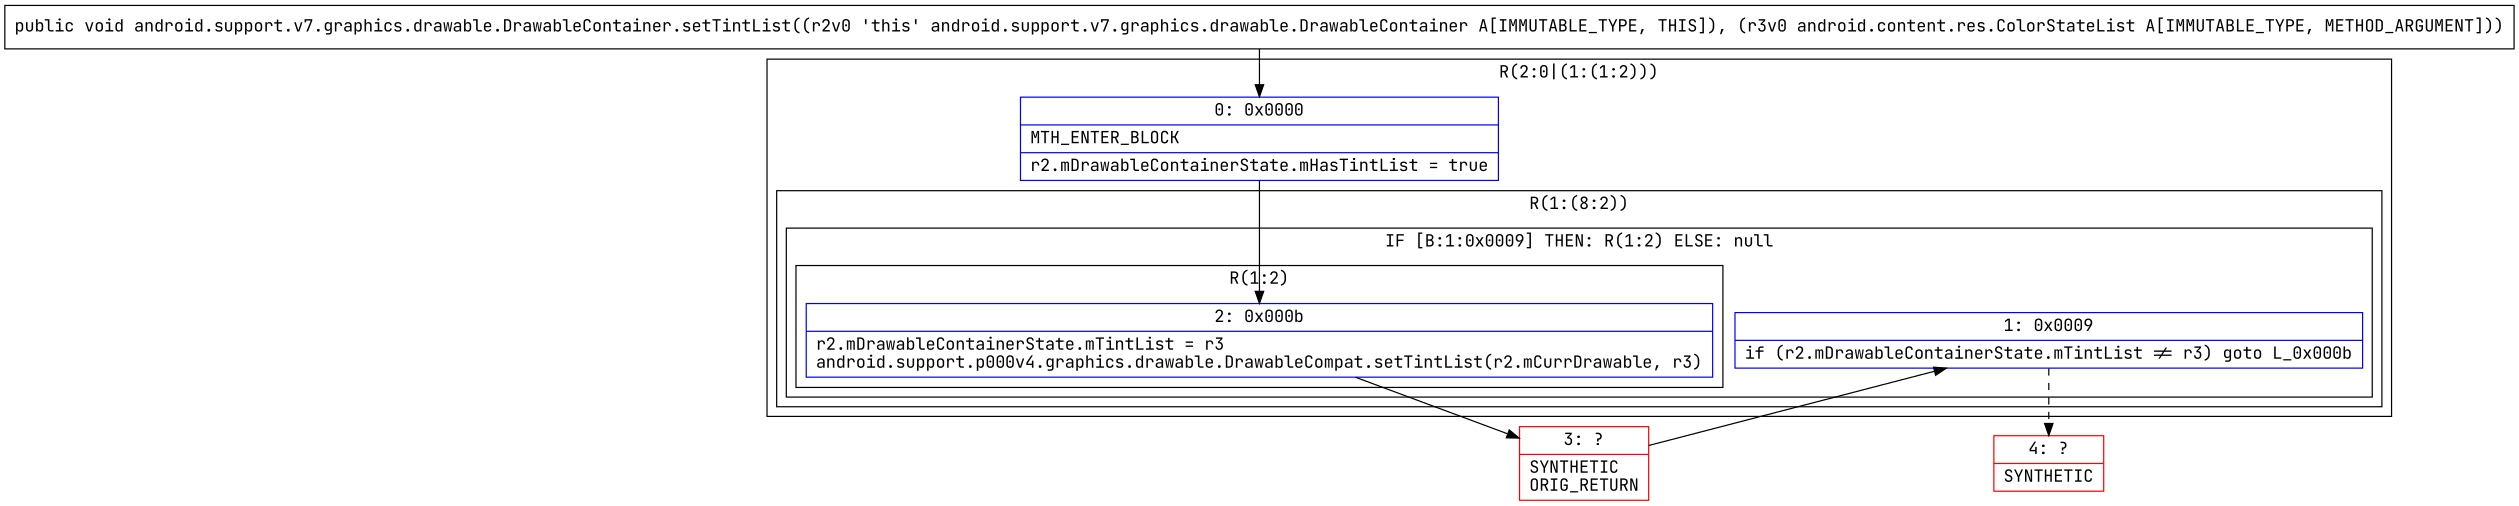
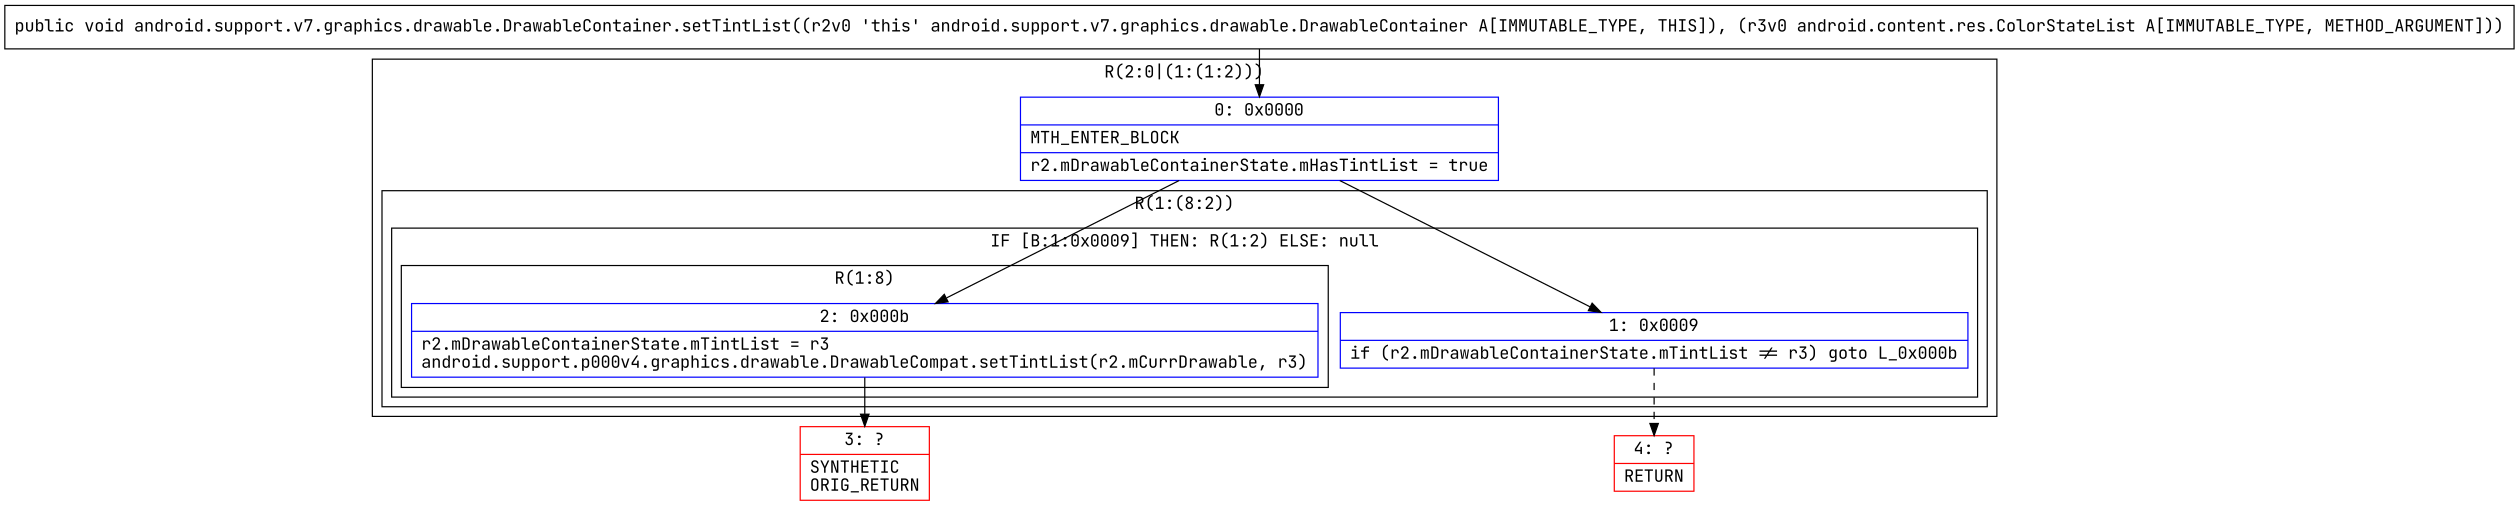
cluster "R(1:2)": label "R(1:2)" -> "R(1:8)"
edge "3: ?" -> "1: 0x0009": now "0: 0x0000" -> "1: 0x0009"
node "4: ?": text "SYNTHETIC" -> "RETURN"
